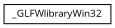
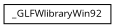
node "_GLFWlibraryWin32": label "_GLFWlibraryWin32" -> "_GLFWlibraryWin92"
